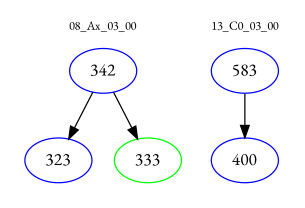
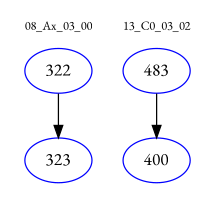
cluster "13_C0_03_00": label "13_C0_03_00" -> "13_C0_03_02"
node "342": label "342" -> "322"
node "583": label "583" -> "483"
node "333": removed
